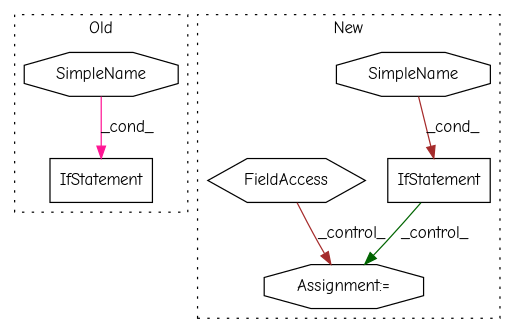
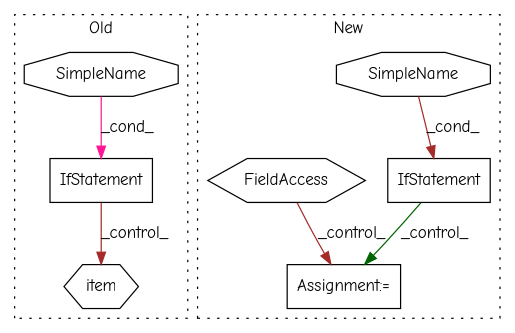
node "item": added
node "Assignment:=": shape octagon -> box
